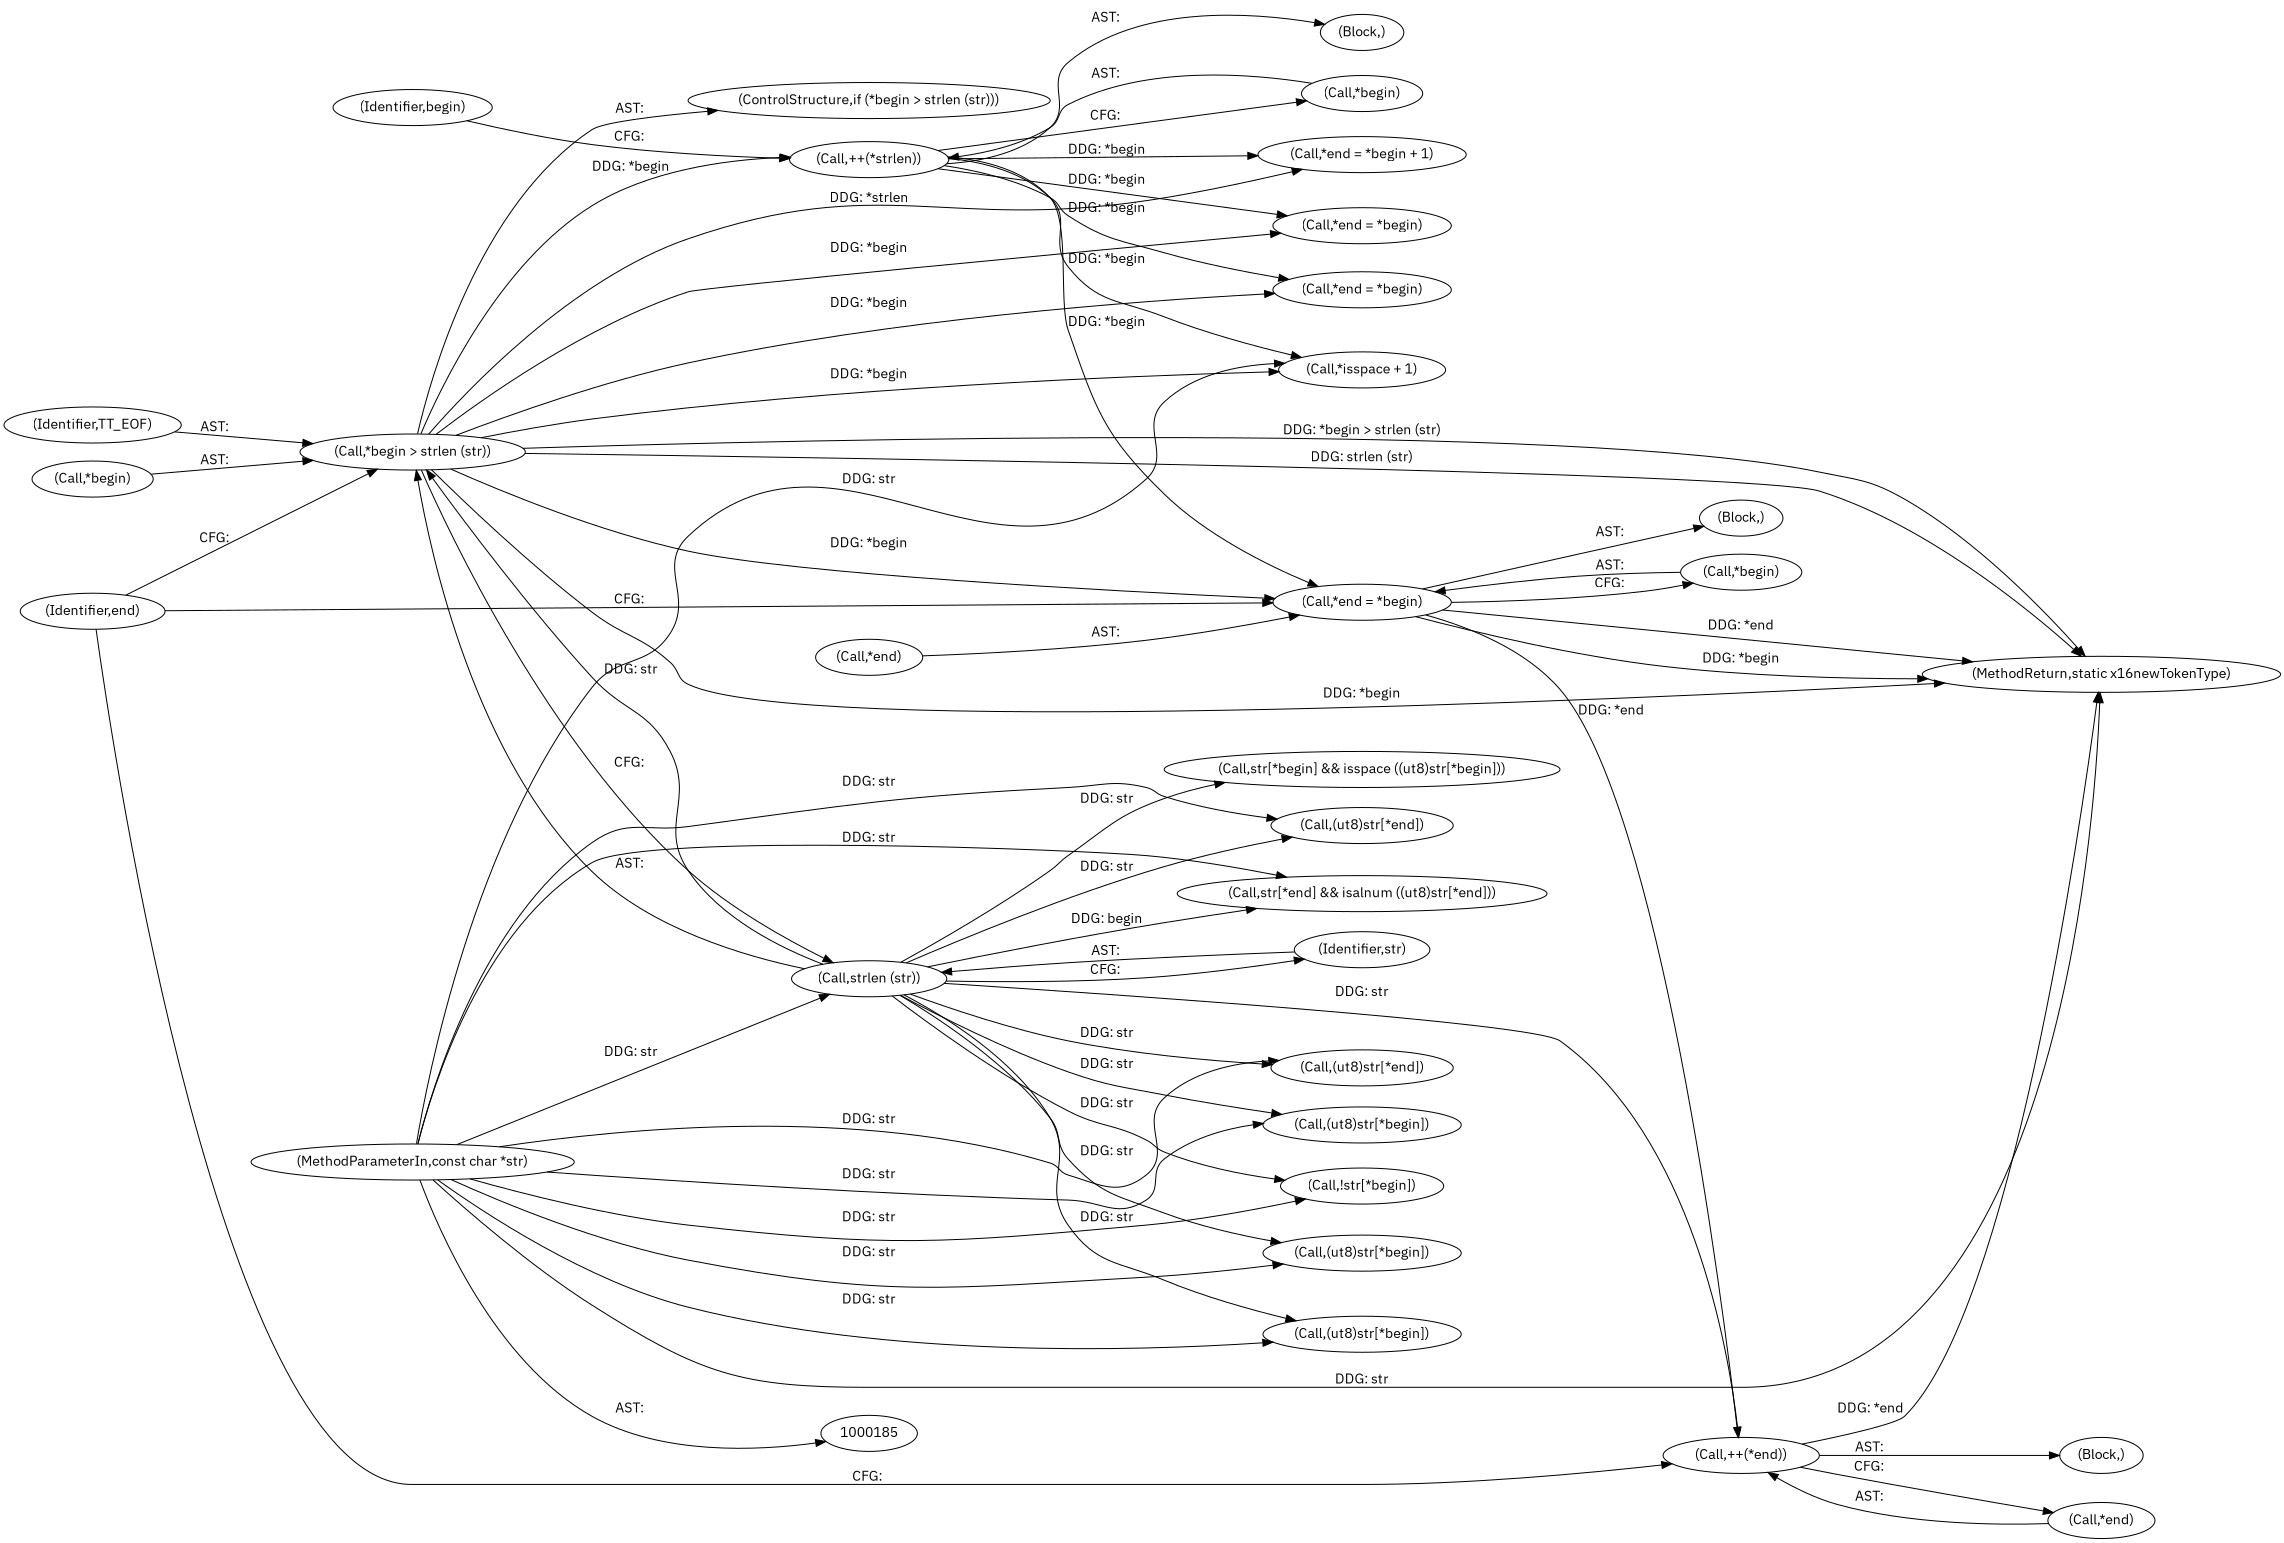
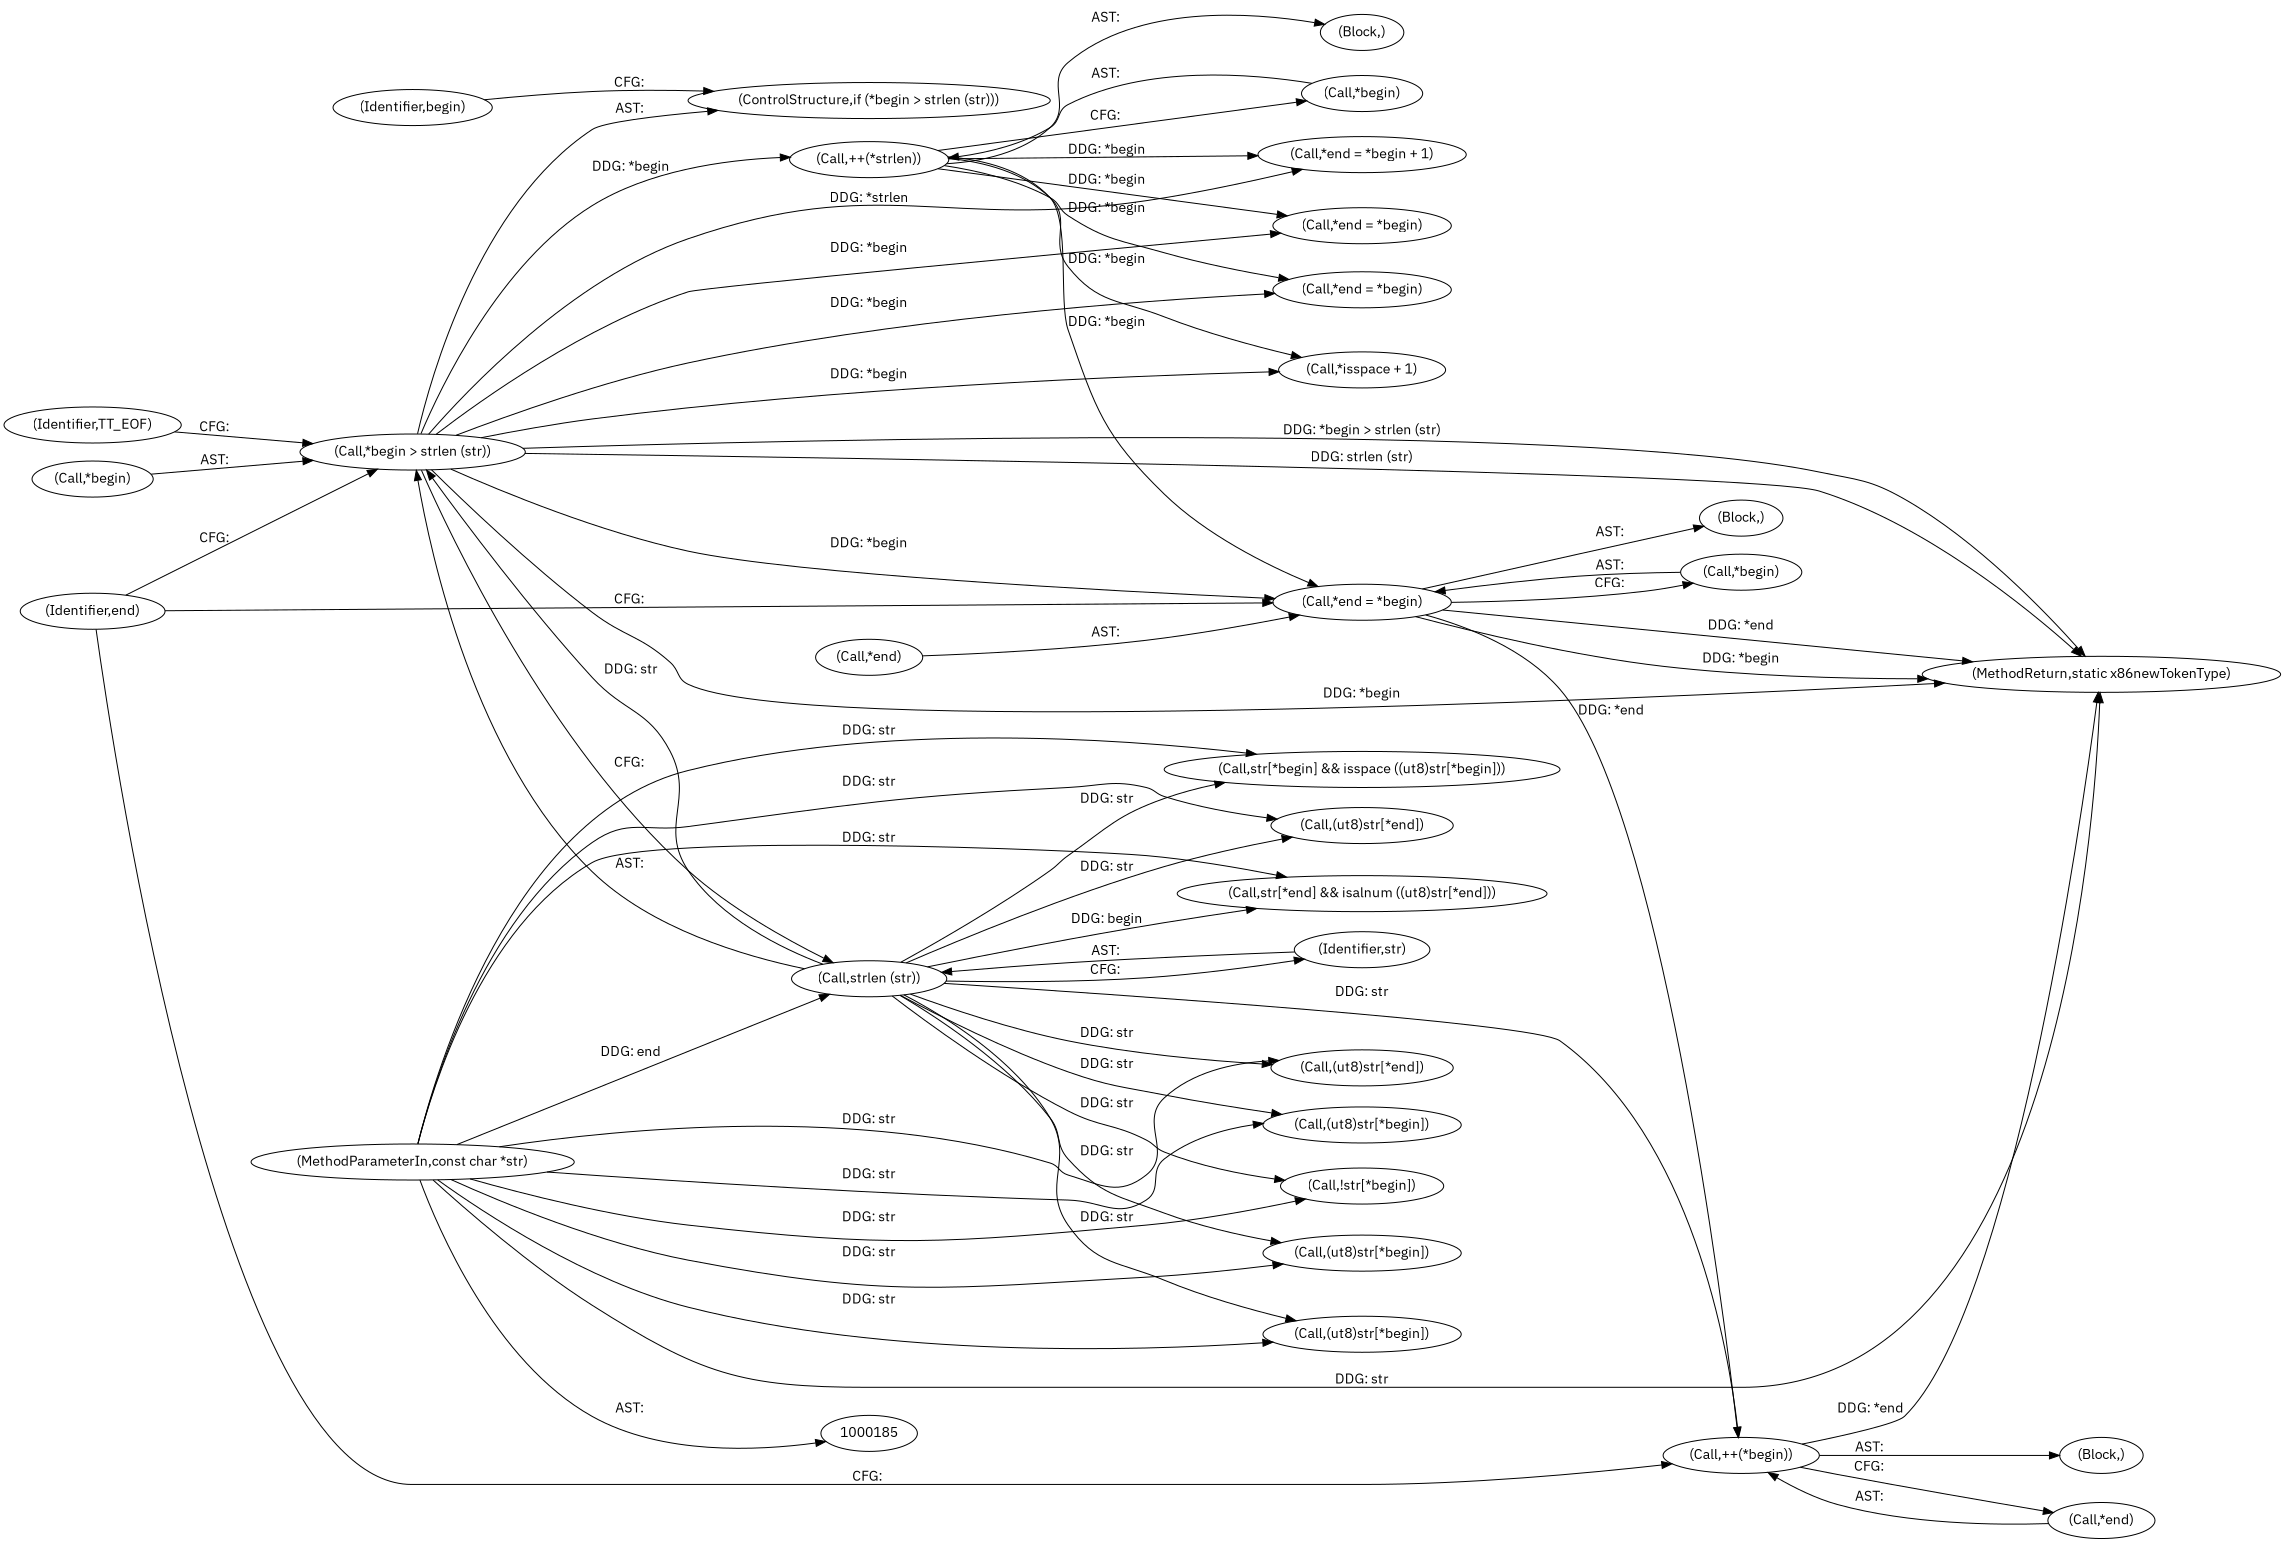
edge "(Identifier,begin)" -> "(Call,++(*strlen))": now "(Identifier,begin)" -> "(ControlStructure,if (*begin > strlen (str)))"
edge "(Identifier,TT_EOF)" -> "(Call,*begin > strlen (str))": label "AST: " -> "CFG: "
edge "(MethodParameterIn,const char *str)" -> "(Call,*isspace + 1)": now "(MethodParameterIn,const char *str)" -> "(Call,str[*begin] && isspace ((ut8)str[*begin]))"
node "(MethodReturn,static x16newTokenType)": label "(MethodReturn,static x16newTokenType)" -> "(MethodReturn,static x86newTokenType)"
edge "(MethodParameterIn,const char *str)" -> "(Call,strlen (str))": label "DDG: str" -> "DDG: end"
node "(Call,++(*end))": label "(Call,++(*end))" -> "(Call,++(*begin))"
